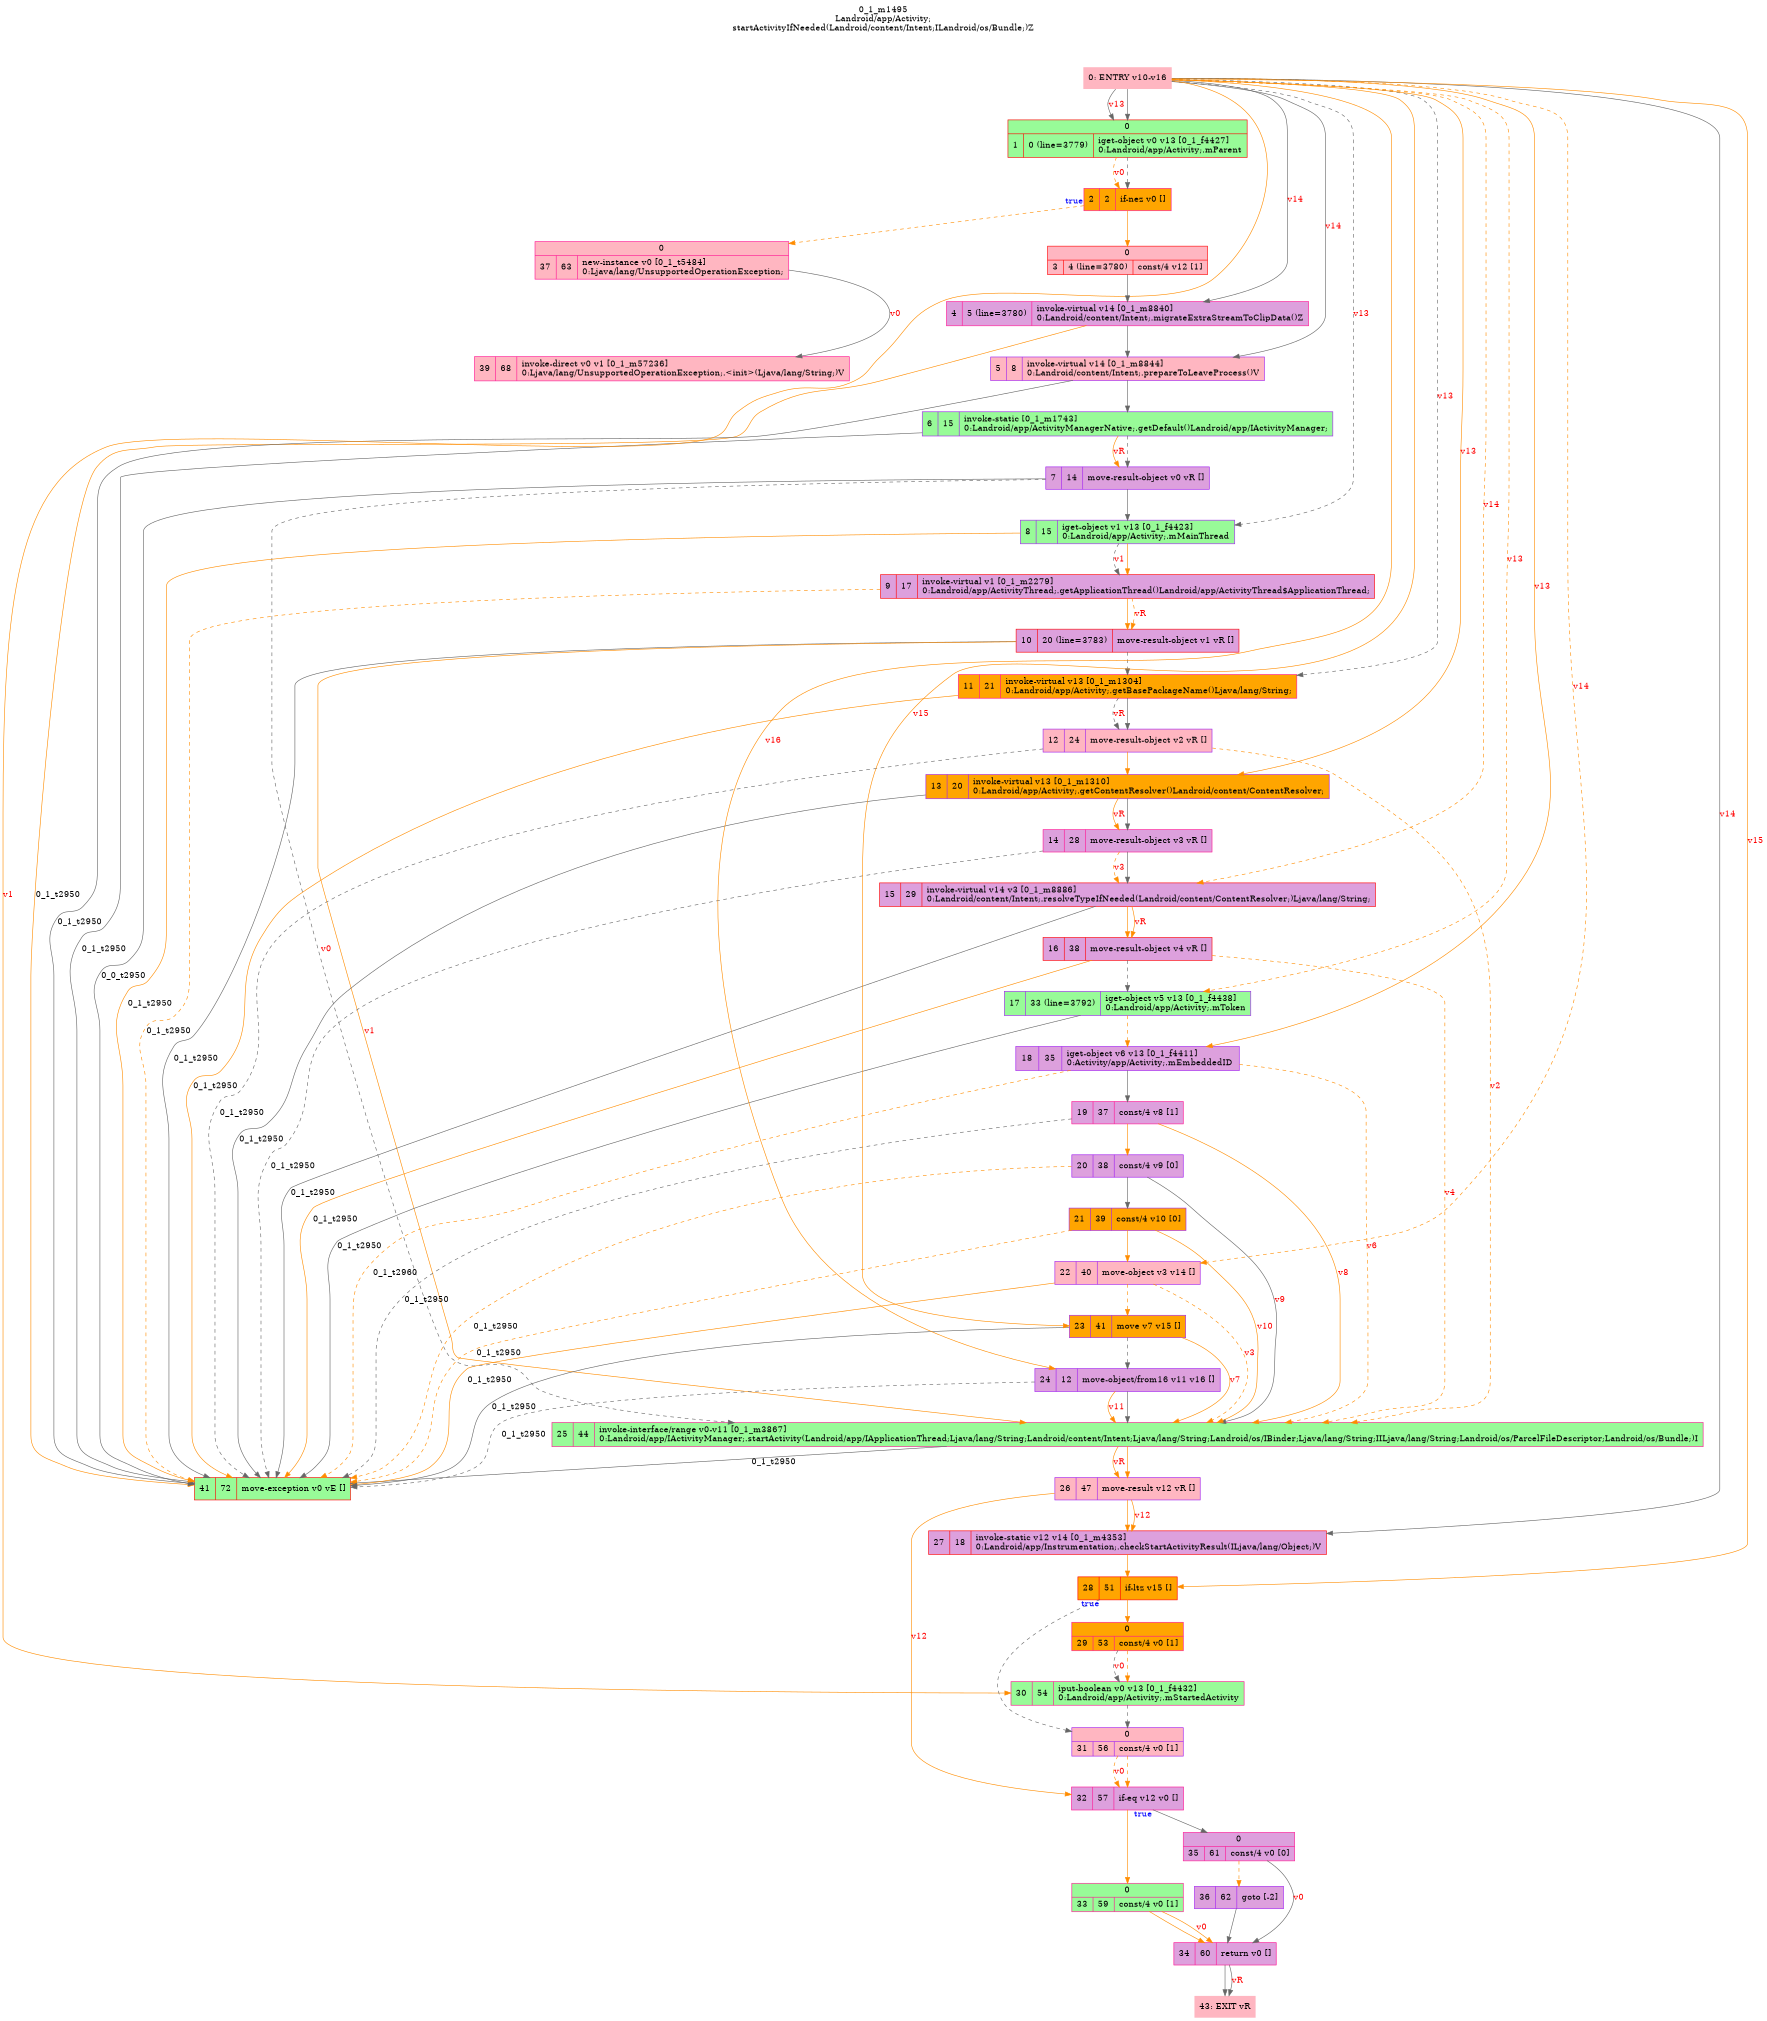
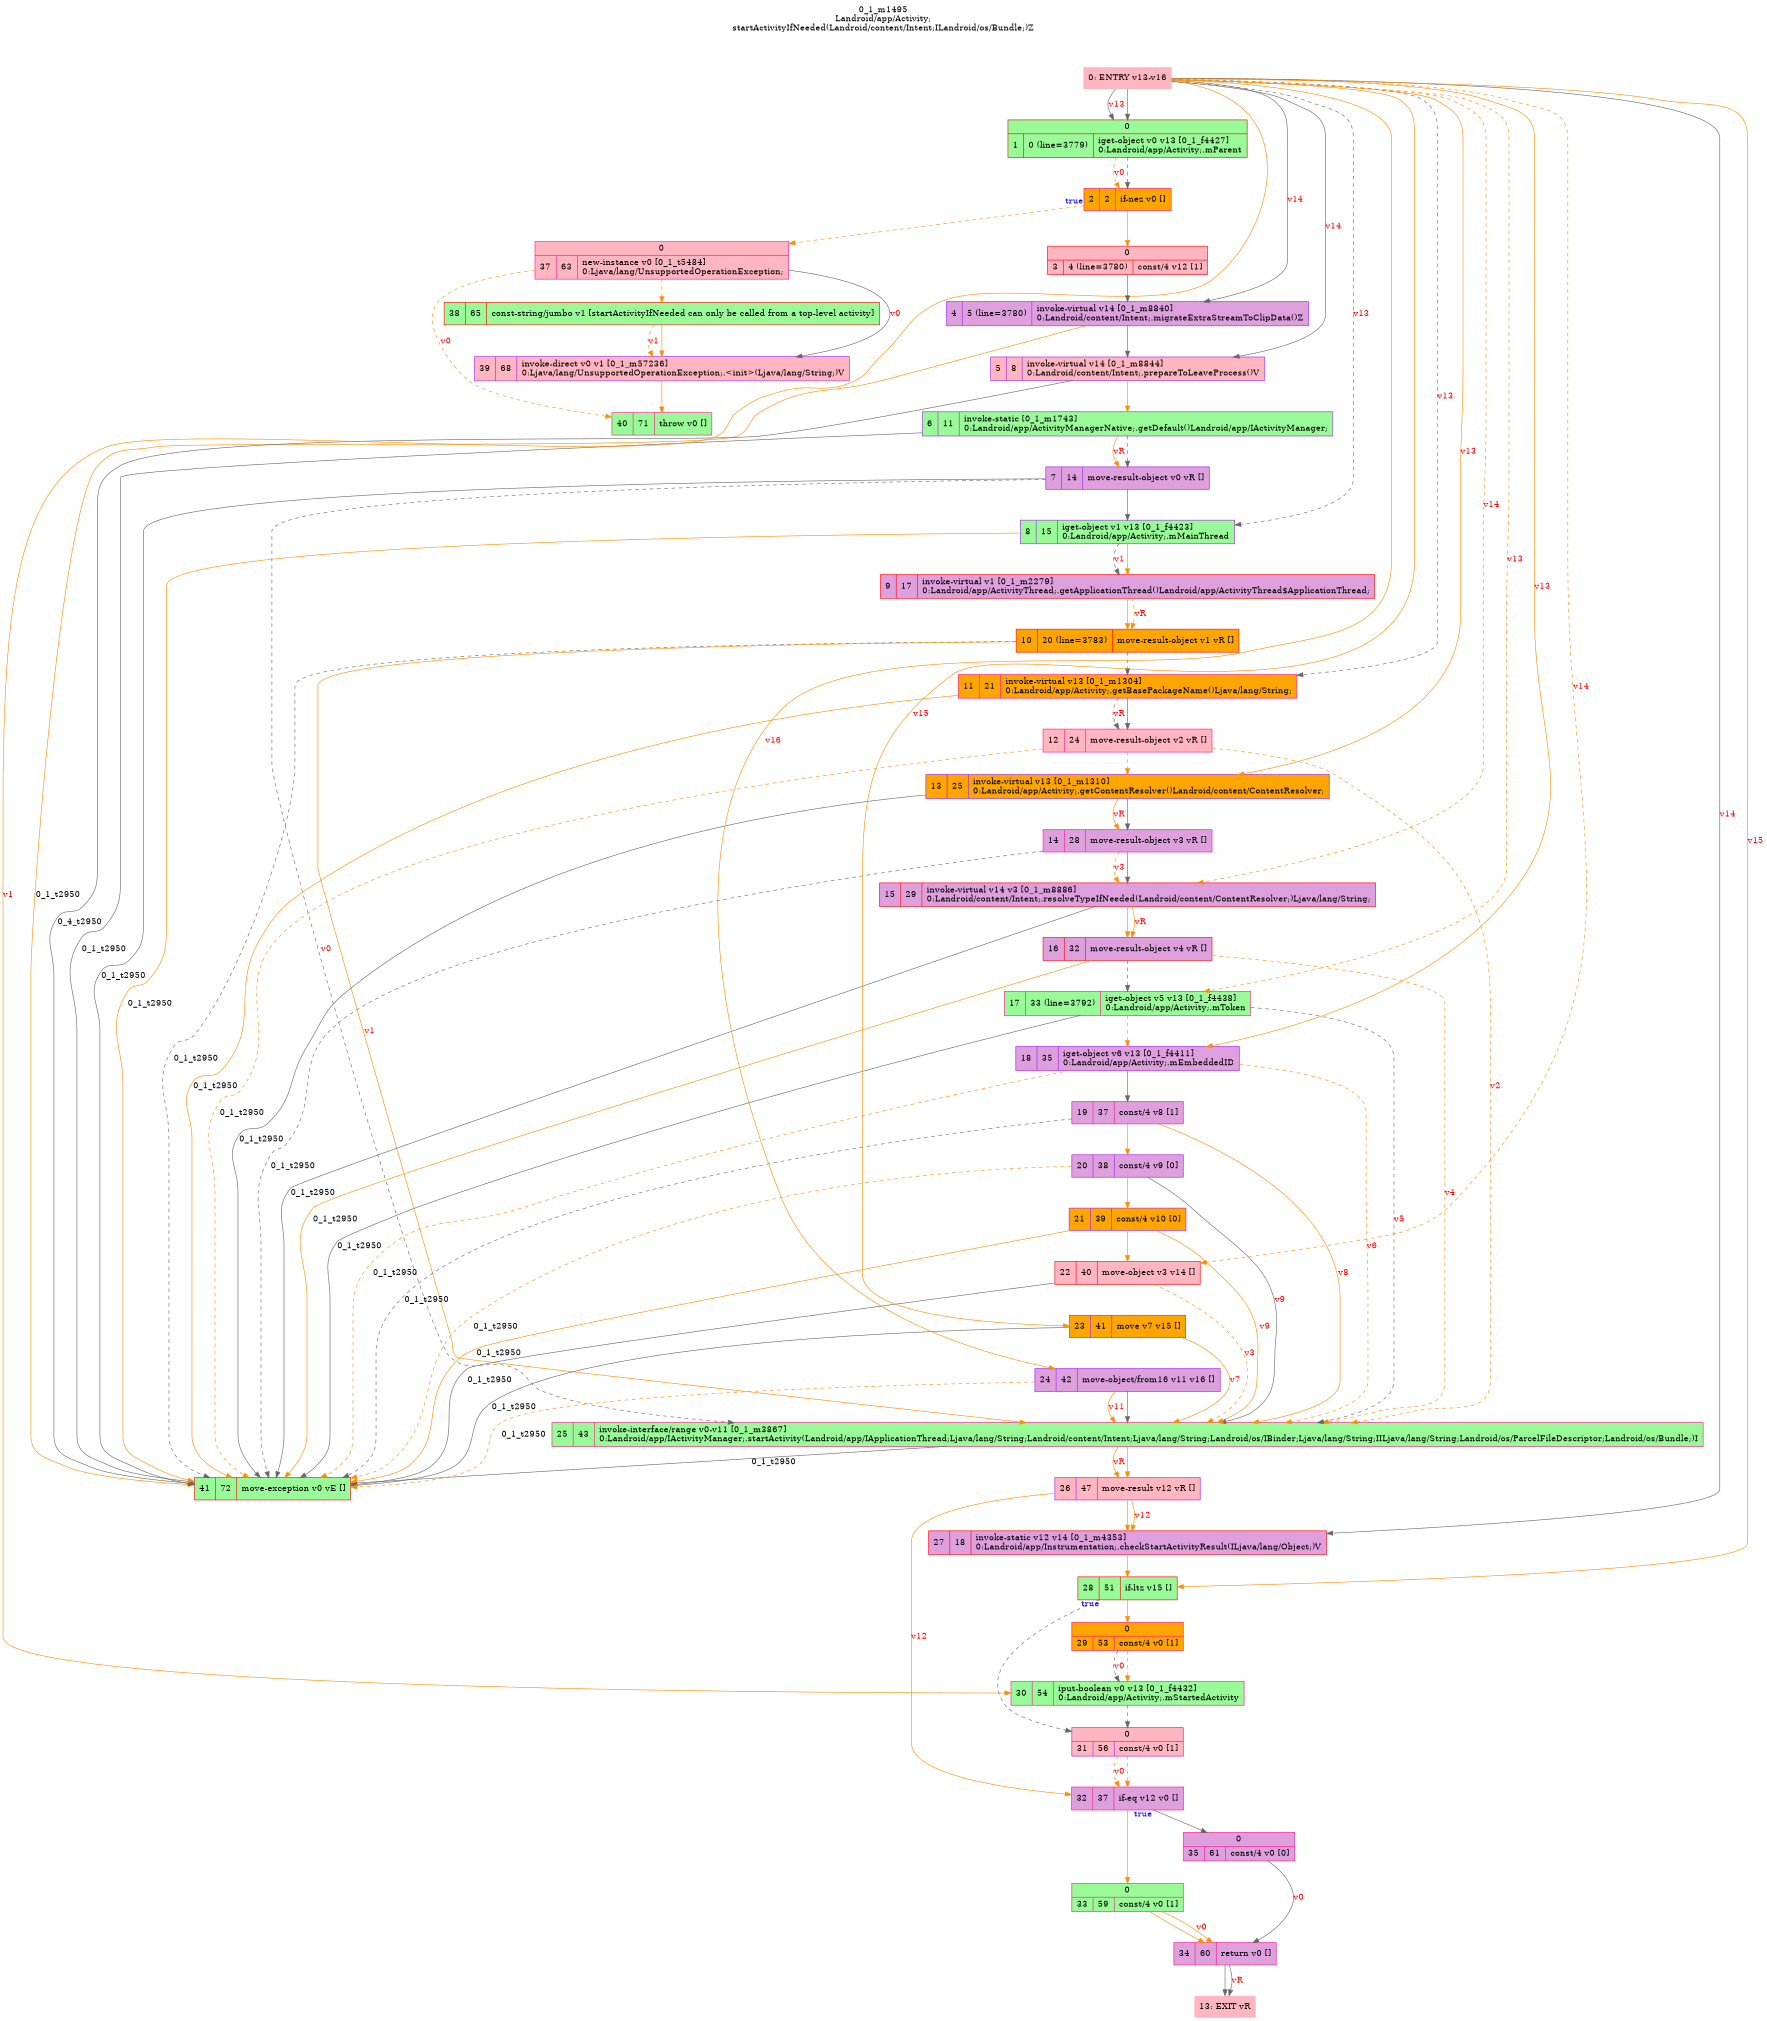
node "0: ENTRY v10-v16": label "0: ENTRY v10-v16" -> "0: ENTRY v13-v16"
node "38": added
node "4": color deeppink -> purple
node "39": color deeppink -> purple
edge "5" -> "6": color gray40 -> darkorange
node "40": added
node "6": text "15" -> "11"
node "10": fillcolor plum -> orange
edge "9" -> "41": removed, label "0_1_t2950"
node "12": color purple -> deeppink
edge "10" -> "41": style solid -> dashed
edge "12" -> "13": style solid -> dashed
node "13": text "20" -> "25"
edge "12" -> "41": color gray40 -> darkorange
edge "5" -> "41": label "0_1_t2950" -> "0_4_t2950"
node "16": text "38" -> "32"
edge "7" -> "41": label "0_0_t2950" -> "0_1_t2950"
node "17": color purple -> deeppink
node "18": text "0:Activity/app/Activity;.mEmbeddedID" -> "0:Landroid/app/Activity;.mEmbeddedID"
edge "17" -> "25": added, label "v5"
edge "20" -> "21": color gray40 -> darkorange
edge "18" -> "41": label "0_1_t2960" -> "0_1_t2950"
node "22": color purple -> red
edge "22" -> "23": removed
edge "21" -> "41": style dashed -> solid
edge "21" -> "25": label "v10" -> "v9"
edge "22" -> "41": color darkorange -> gray40
edge "23" -> "24": removed
node "24": text "12" -> "42"
edge "24" -> "41": color gray40 -> darkorange
node "25": text "44" -> "43"
node "28": fillcolor orange -> palegreen
node "32": text "57" -> "37"
node "36": removed
node "43: EXIT vR": label "43: EXIT vR" -> "13: EXIT vR"
